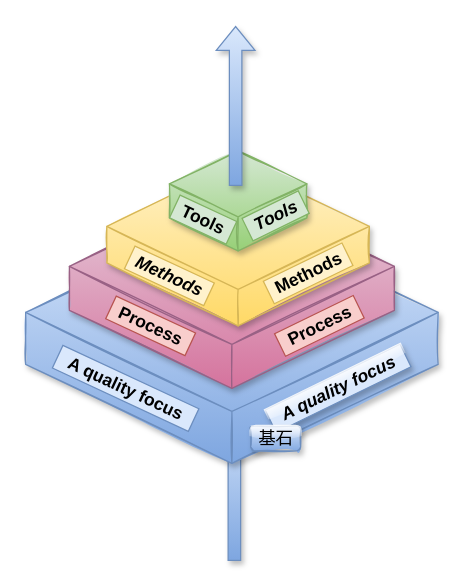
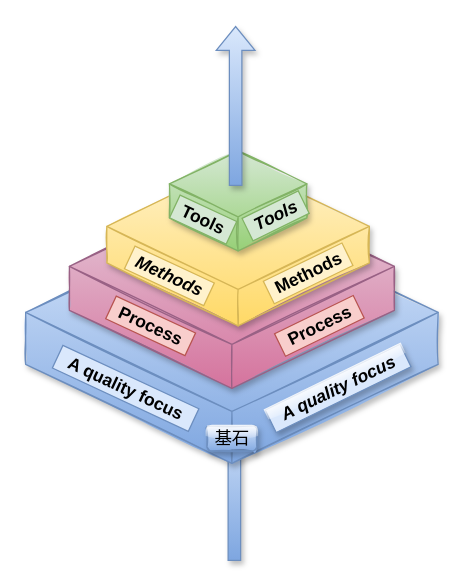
node "基石": moved (276, 438) -> (232, 438)
